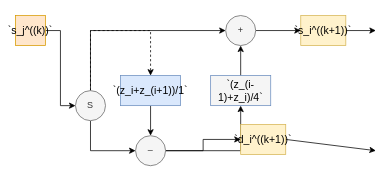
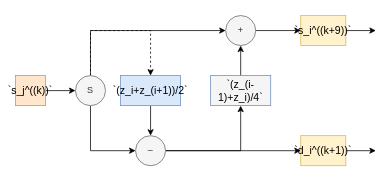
node "`s_j^((k))`": moved (30, 30) -> (30, 90)
node "`s_i^((k+1))`": label "`s_i^((k+1))`" -> "`s_i^((k+9))`"
node "`(z_i+z_(i+1))/1`": label "`(z_i+z_(i+1))/1`" -> "`(z_i+z_(i+1))/2`"
node "S": moved (90, 105) -> (90, 90)
node "`d_i^((k+1))`": moved (263, 139) -> (323, 150)
